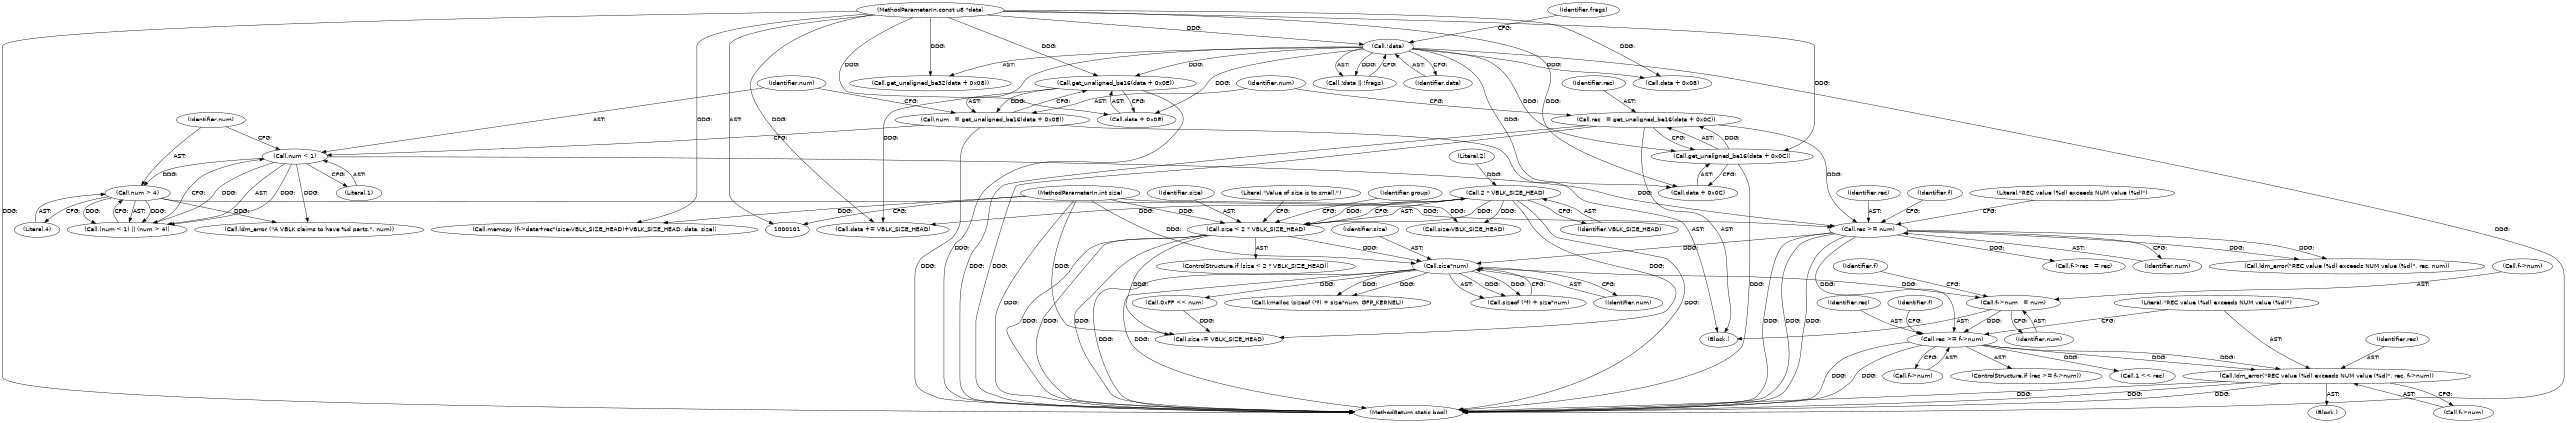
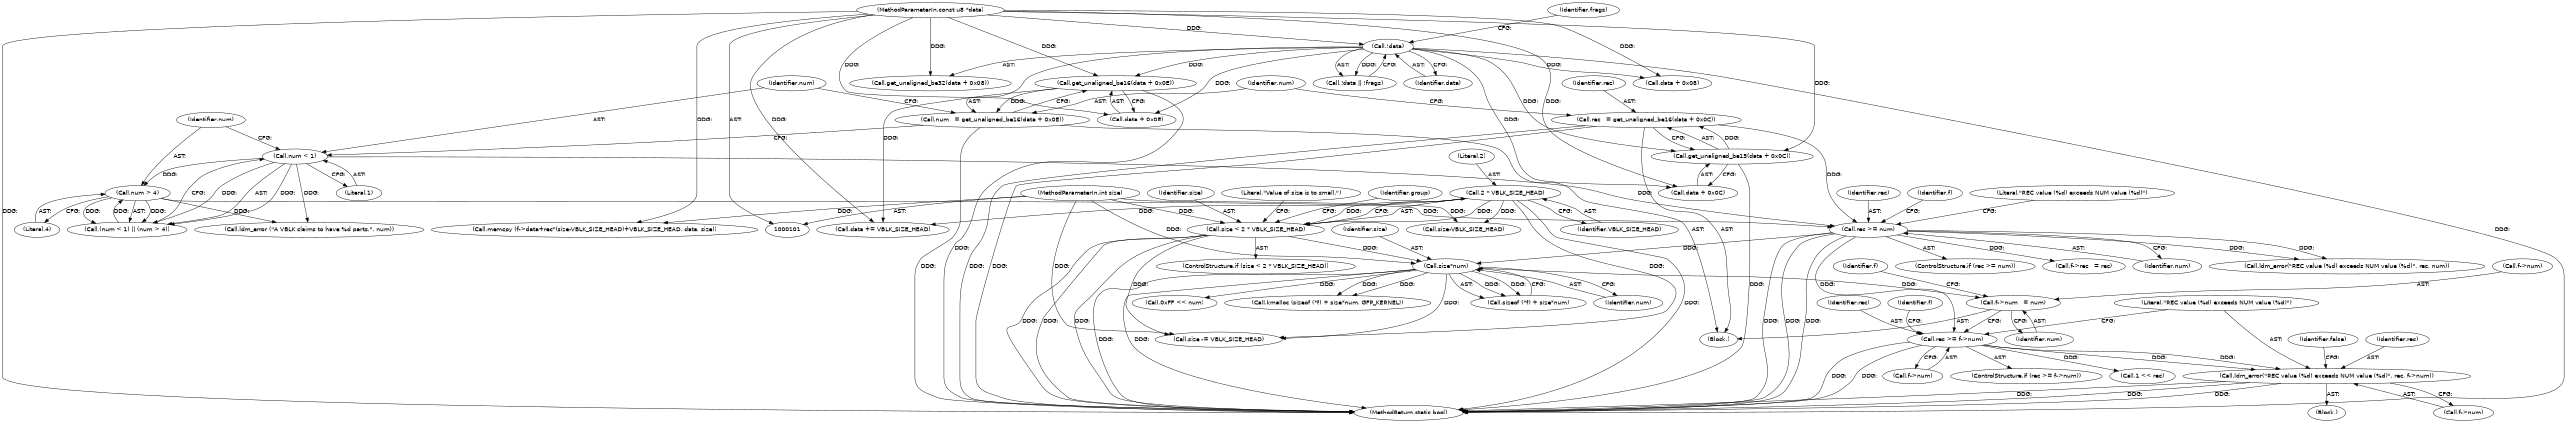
node "(Call,get_unaligned_be16(data + 0x0C))": label "(Call,get_unaligned_be16(data + 0x0C))" -> "(Call,get_unaligned_be15(data + 0x0C))"
edge "(Literal,2)" -> "(Call,2 * VBLK_SIZE_HEAD)": label "DDG: " -> "AST: "
edge "(Call,(num < 1) || (num > 4))" -> "(Call,num > 4)": label "CFG: " -> "DDG: "
edge "(MethodParameterIn,int size)" -> "1000101": label "CFG: " -> "AST: "
node "(ControlStructure,if (rec >= num))": added
edge "(Call,0xFF << num)" -> "(Call,size -= VBLK_SIZE_HEAD)": now "(Call,size*num)" -> "(Call,size -= VBLK_SIZE_HEAD)"
edge "(Call,f->num   = num)" -> "(Call,rec >= f->num)": label "DDG: " -> "CFG: "
node "(Identifier,false)": added
edge "(MethodParameterIn,int size)" -> "(MethodReturn,static bool)": removed, label "DDG:"
